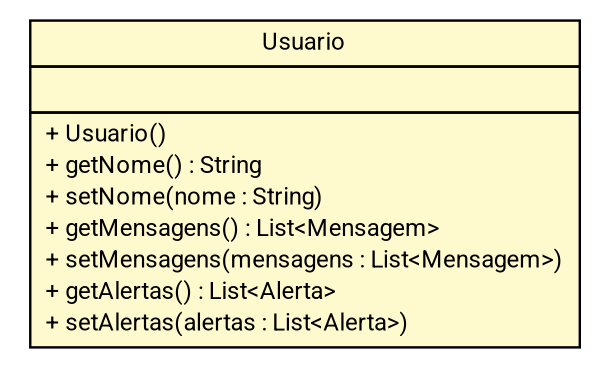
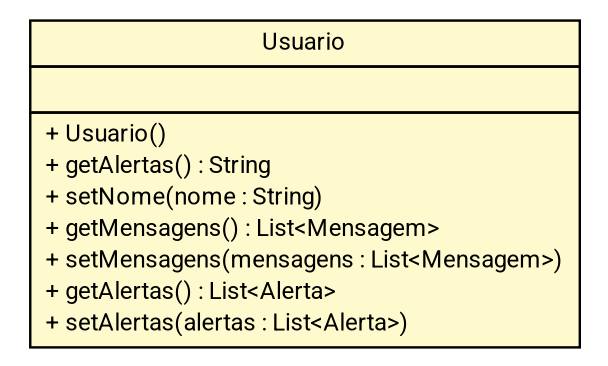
node "Usuario": text "+ getNome() : String" -> "+ getAlertas() : String"
